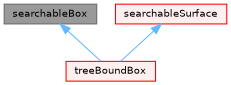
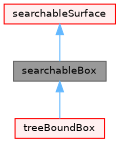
edge "treeBoundBox" -> "searchableSurface": now "searchableBox" -> "searchableSurface"
